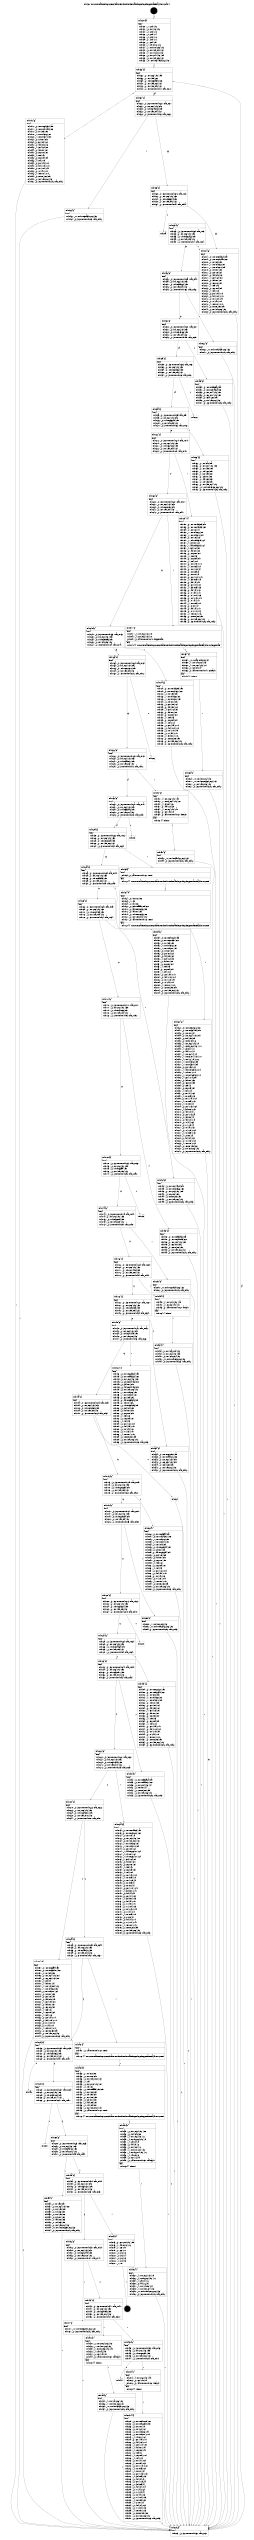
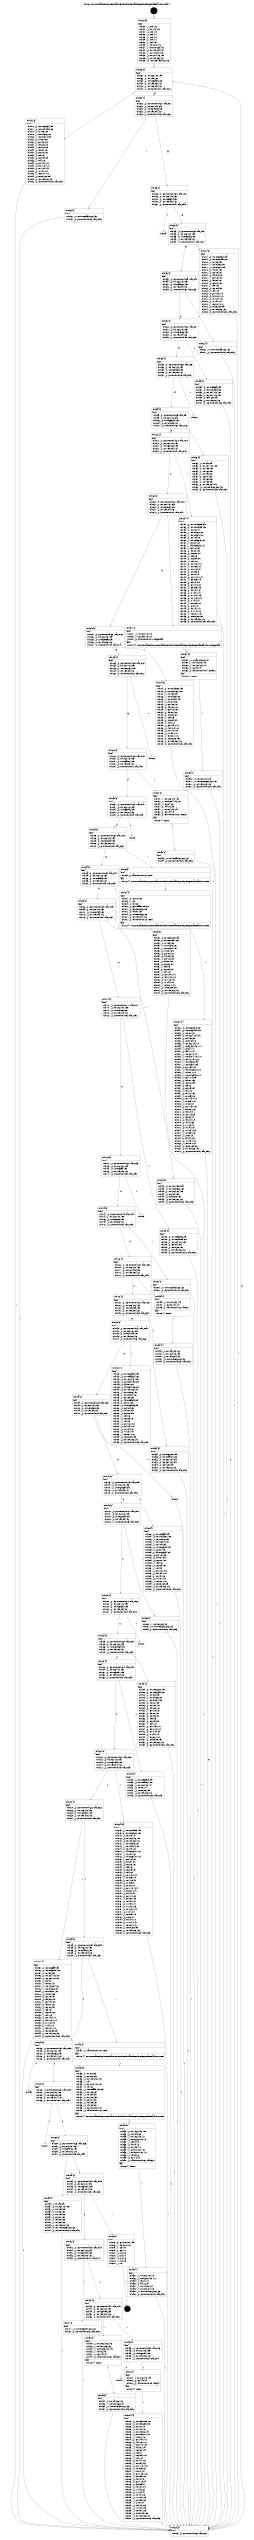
edge "0x40156e [28]" -> "0x402104 [86]": now "0x40156e [28]" -> "0x40158a [28]"
